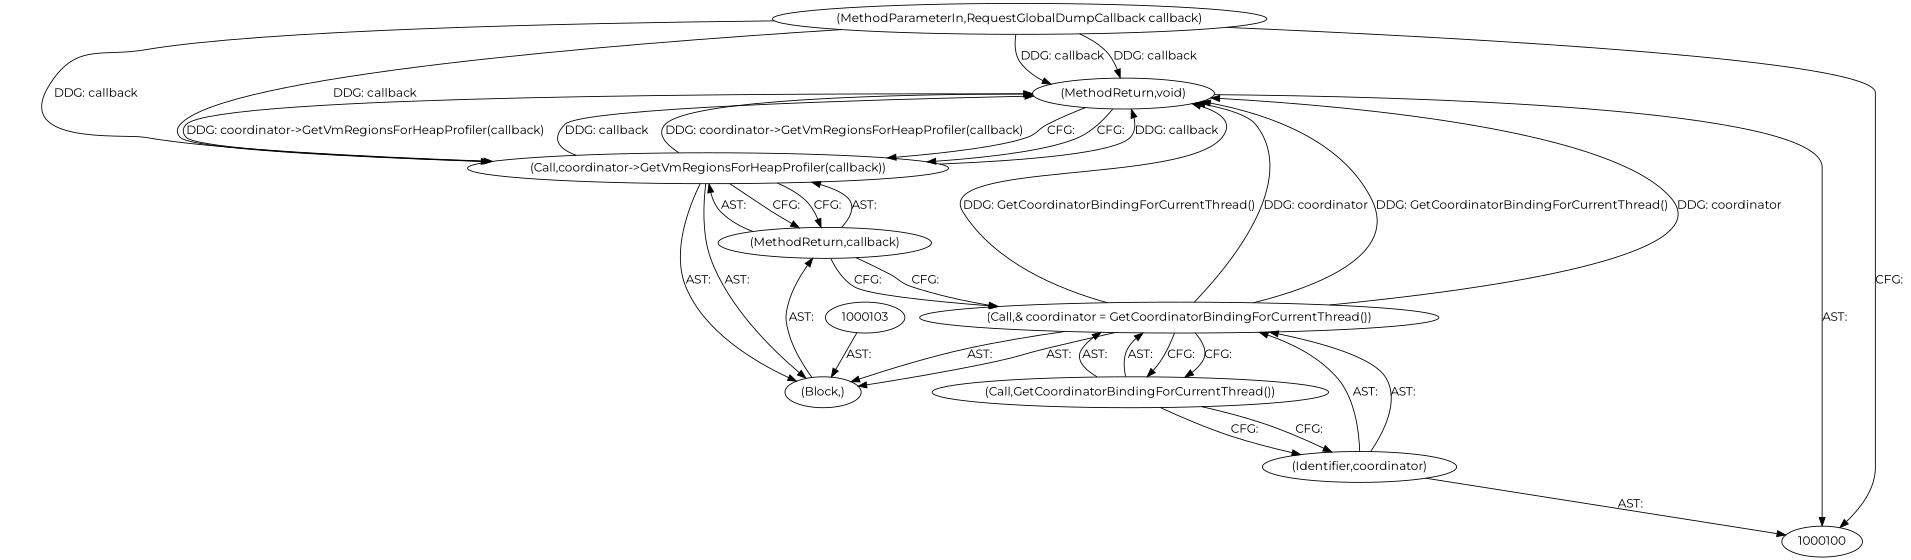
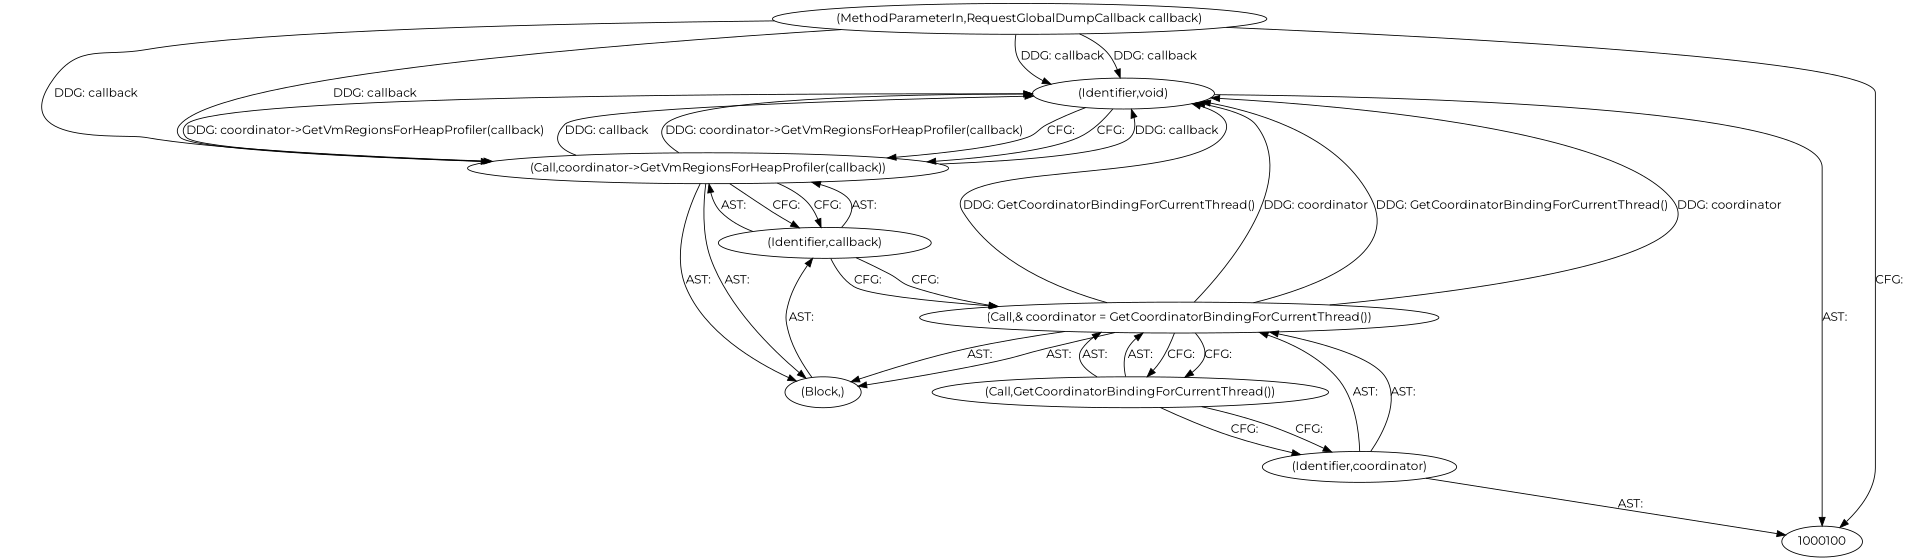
node "(MethodReturn,void)": label "(MethodReturn,void)" -> "(Identifier,void)"
node "(MethodReturn,callback)": label "(MethodReturn,callback)" -> "(Identifier,callback)"
node "1000103": removed
